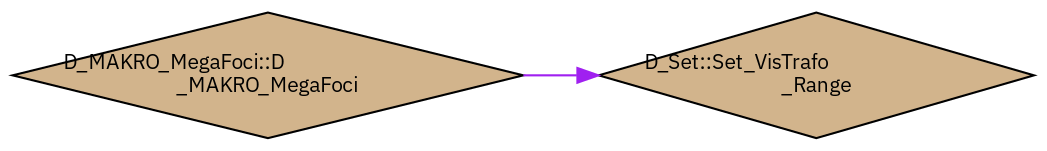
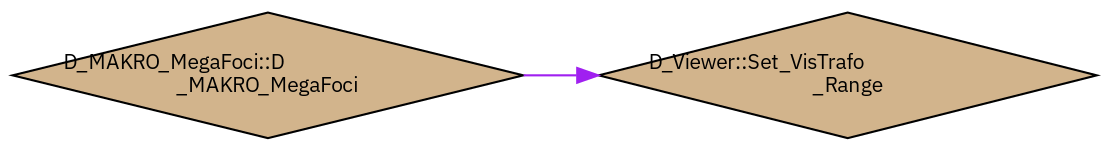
node "D_Set::Set_VisTrafo _Range": label "D_Set::Set_VisTrafo _Range" -> "D_Viewer::Set_VisTrafo _Range"
